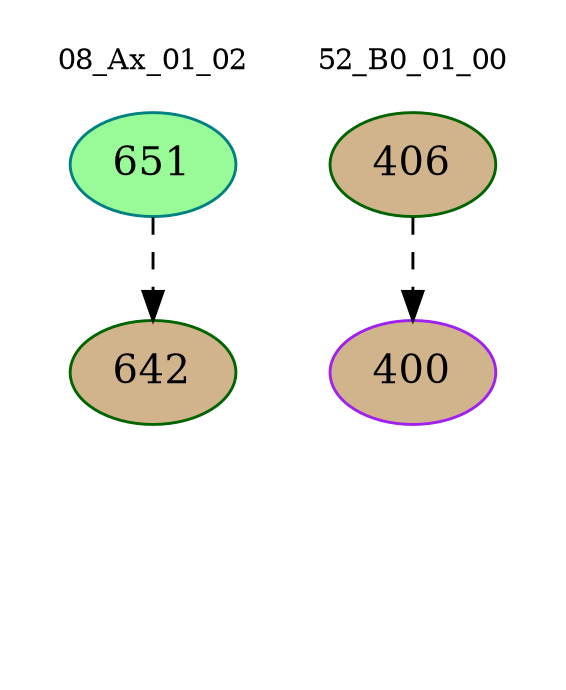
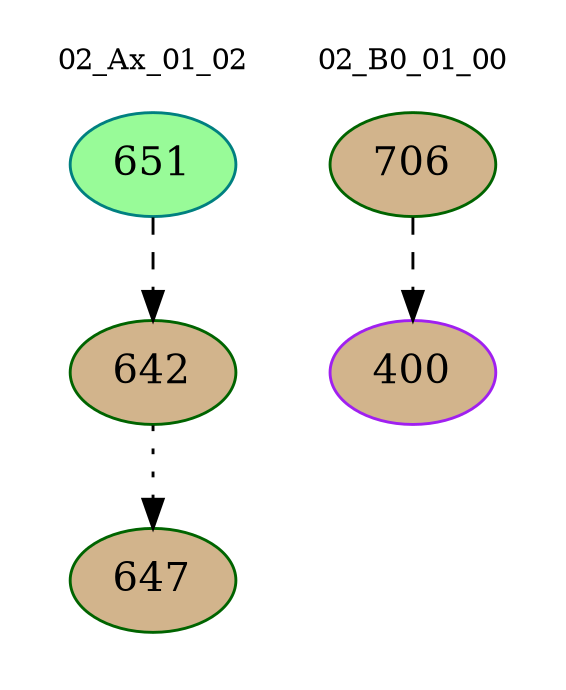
cluster "08_Ax_01_02": label "08_Ax_01_02" -> "02_Ax_01_02"
cluster "52_B0_01_00": label "52_B0_01_00" -> "02_B0_01_00"
node "406": label "406" -> "706"
node "647": added
